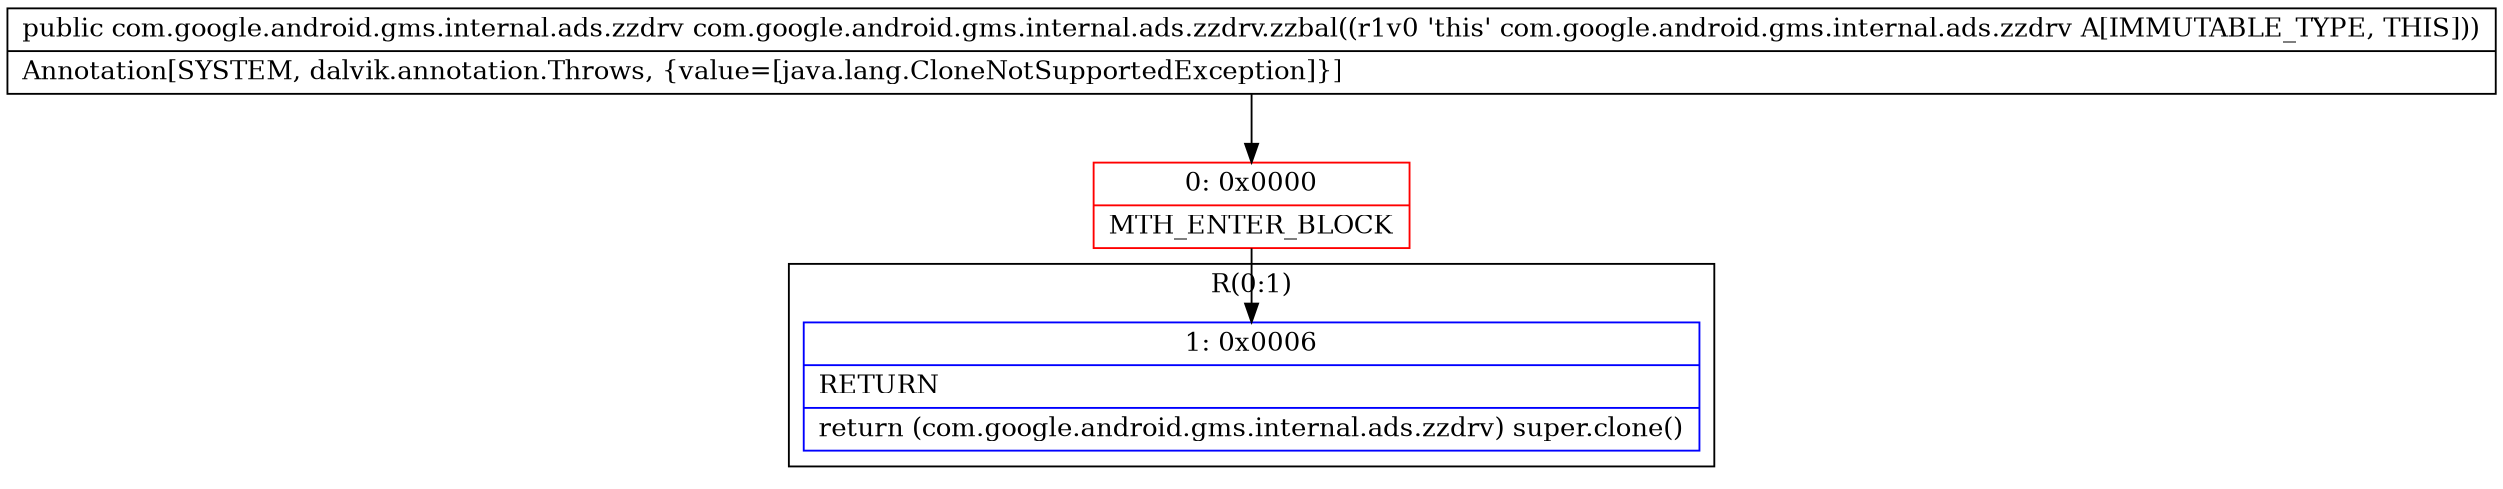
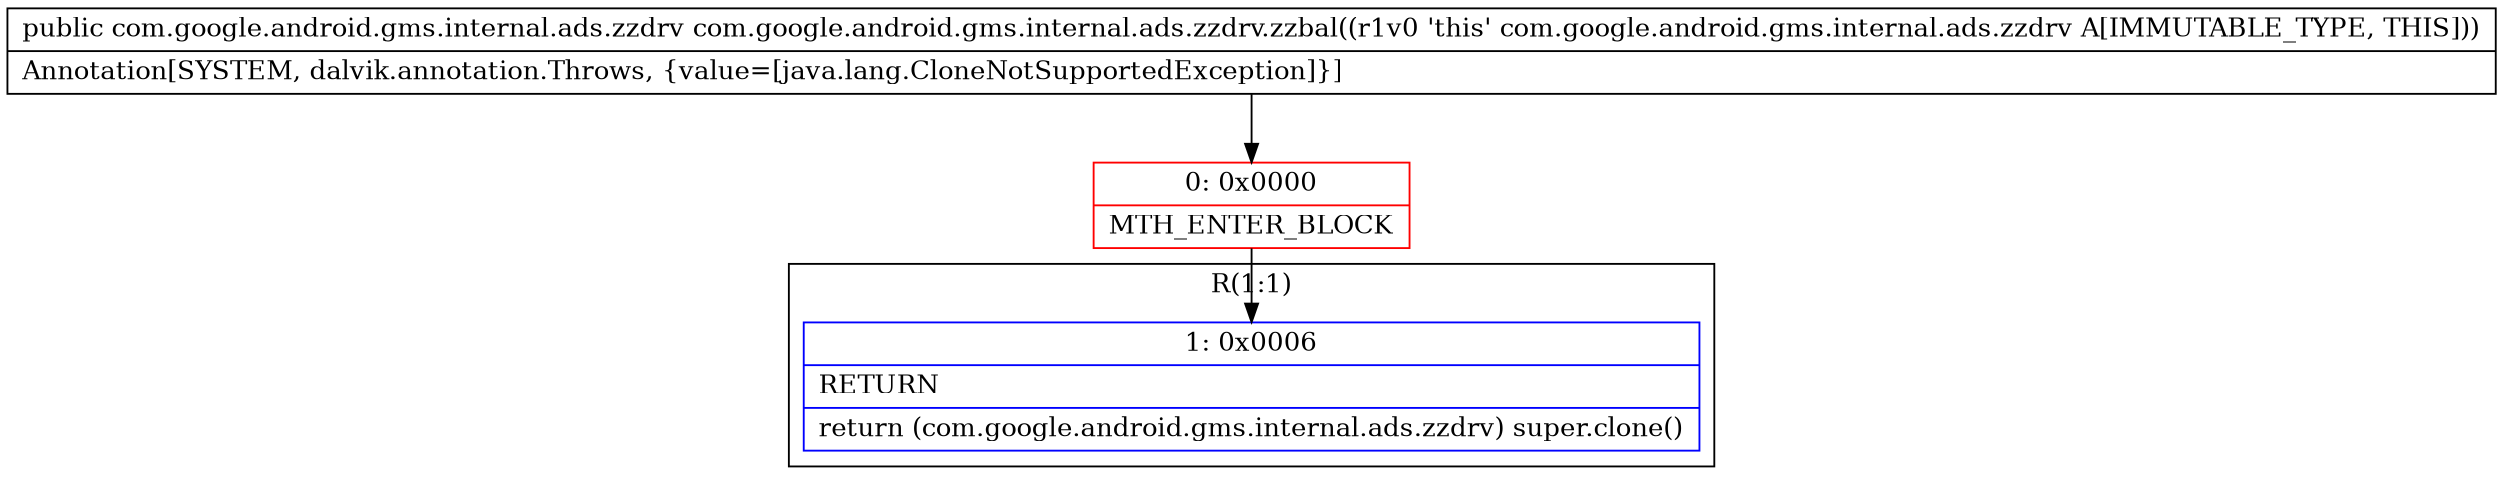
cluster "R(0:1)": label "R(0:1)" -> "R(1:1)"
